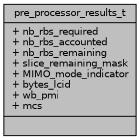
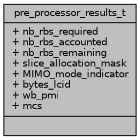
node "pre_processor_results_t": text "+ slice_remaining_mask" -> "+ slice_allocation_mask"
